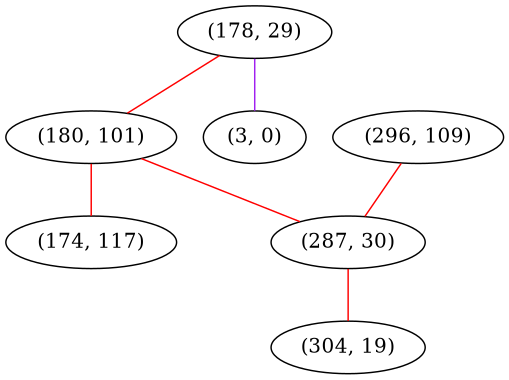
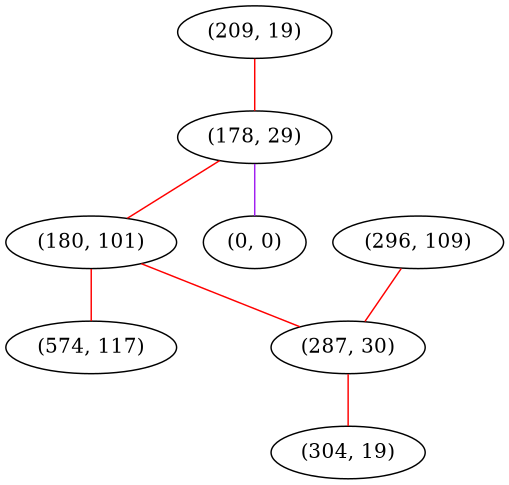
node "(209, 19)": added
node "(3, 0)": label "(3, 0)" -> "(0, 0)"
node "(174, 117)": label "(174, 117)" -> "(574, 117)"
